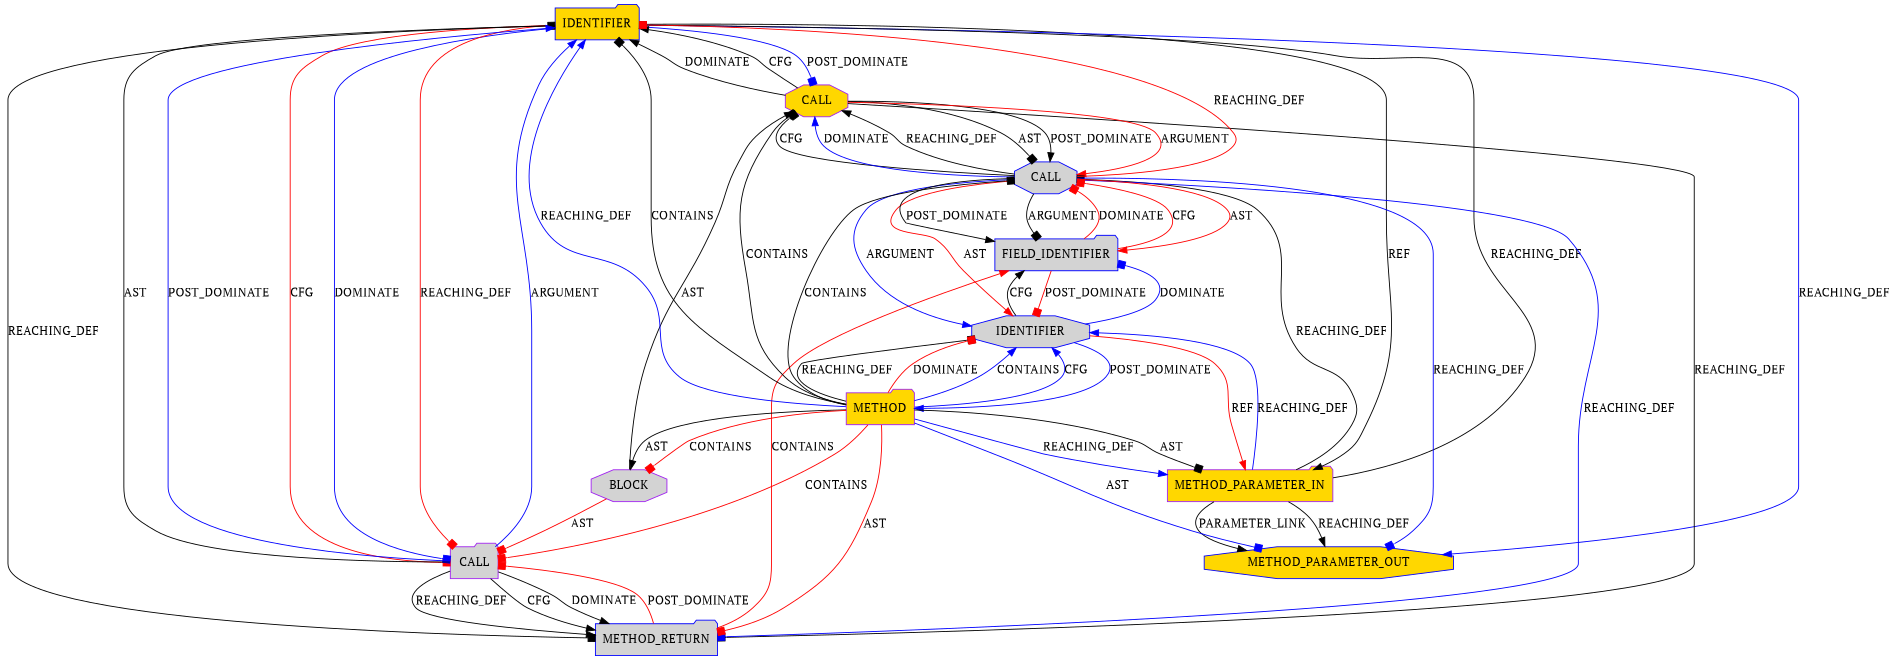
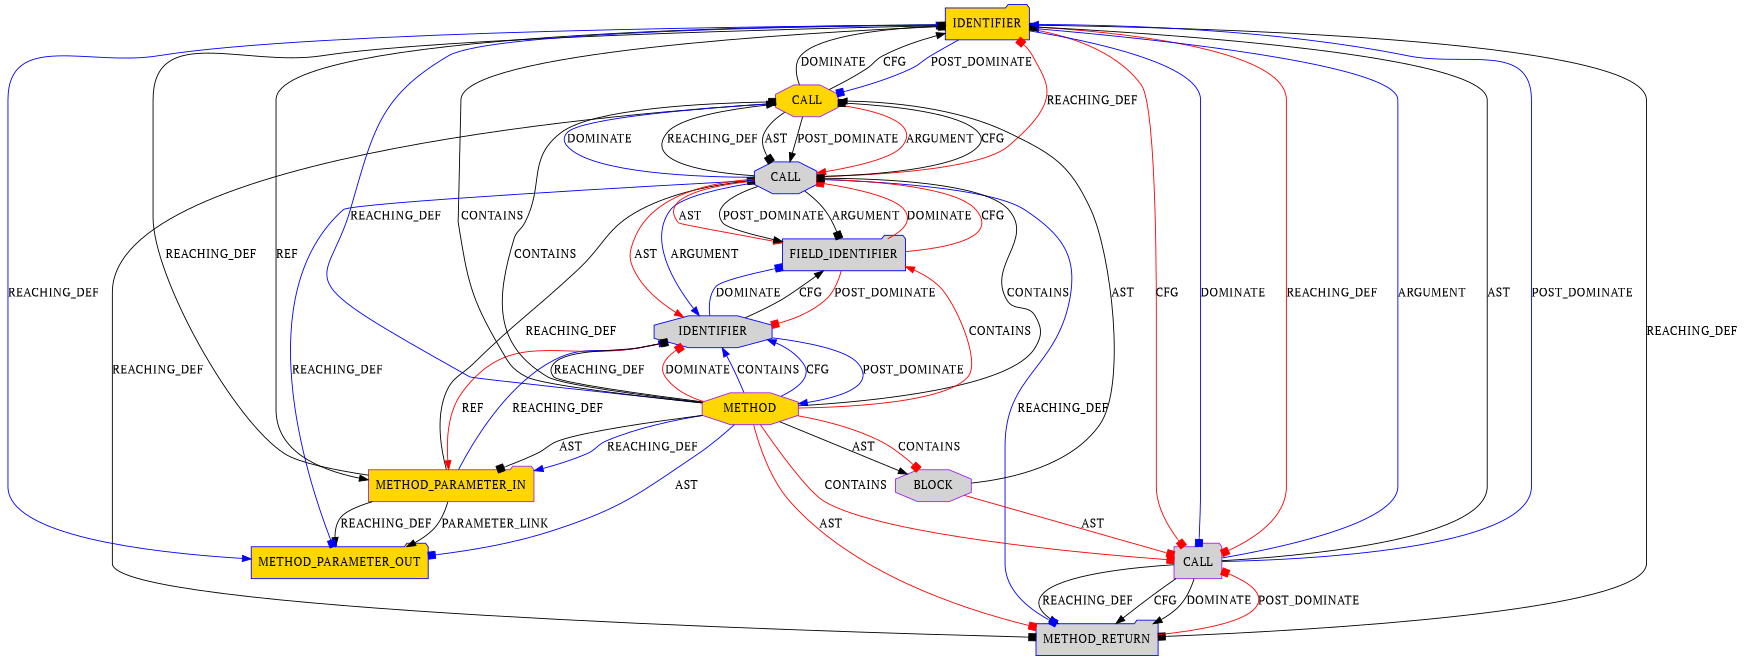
edge "METHOD_RETURN" -> "FIELD_IDENTIFIER": now "METHOD" -> "FIELD_IDENTIFIER"
node "METHOD": shape folder -> octagon
node "METHOD_PARAMETER_OUT": shape octagon -> folder
